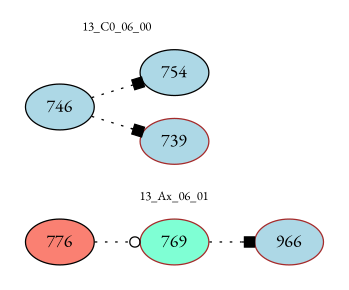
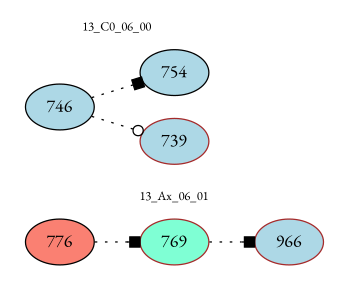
edge "746" -> "739": arrowhead box -> odot
edge "776" -> "769": arrowhead odot -> box
